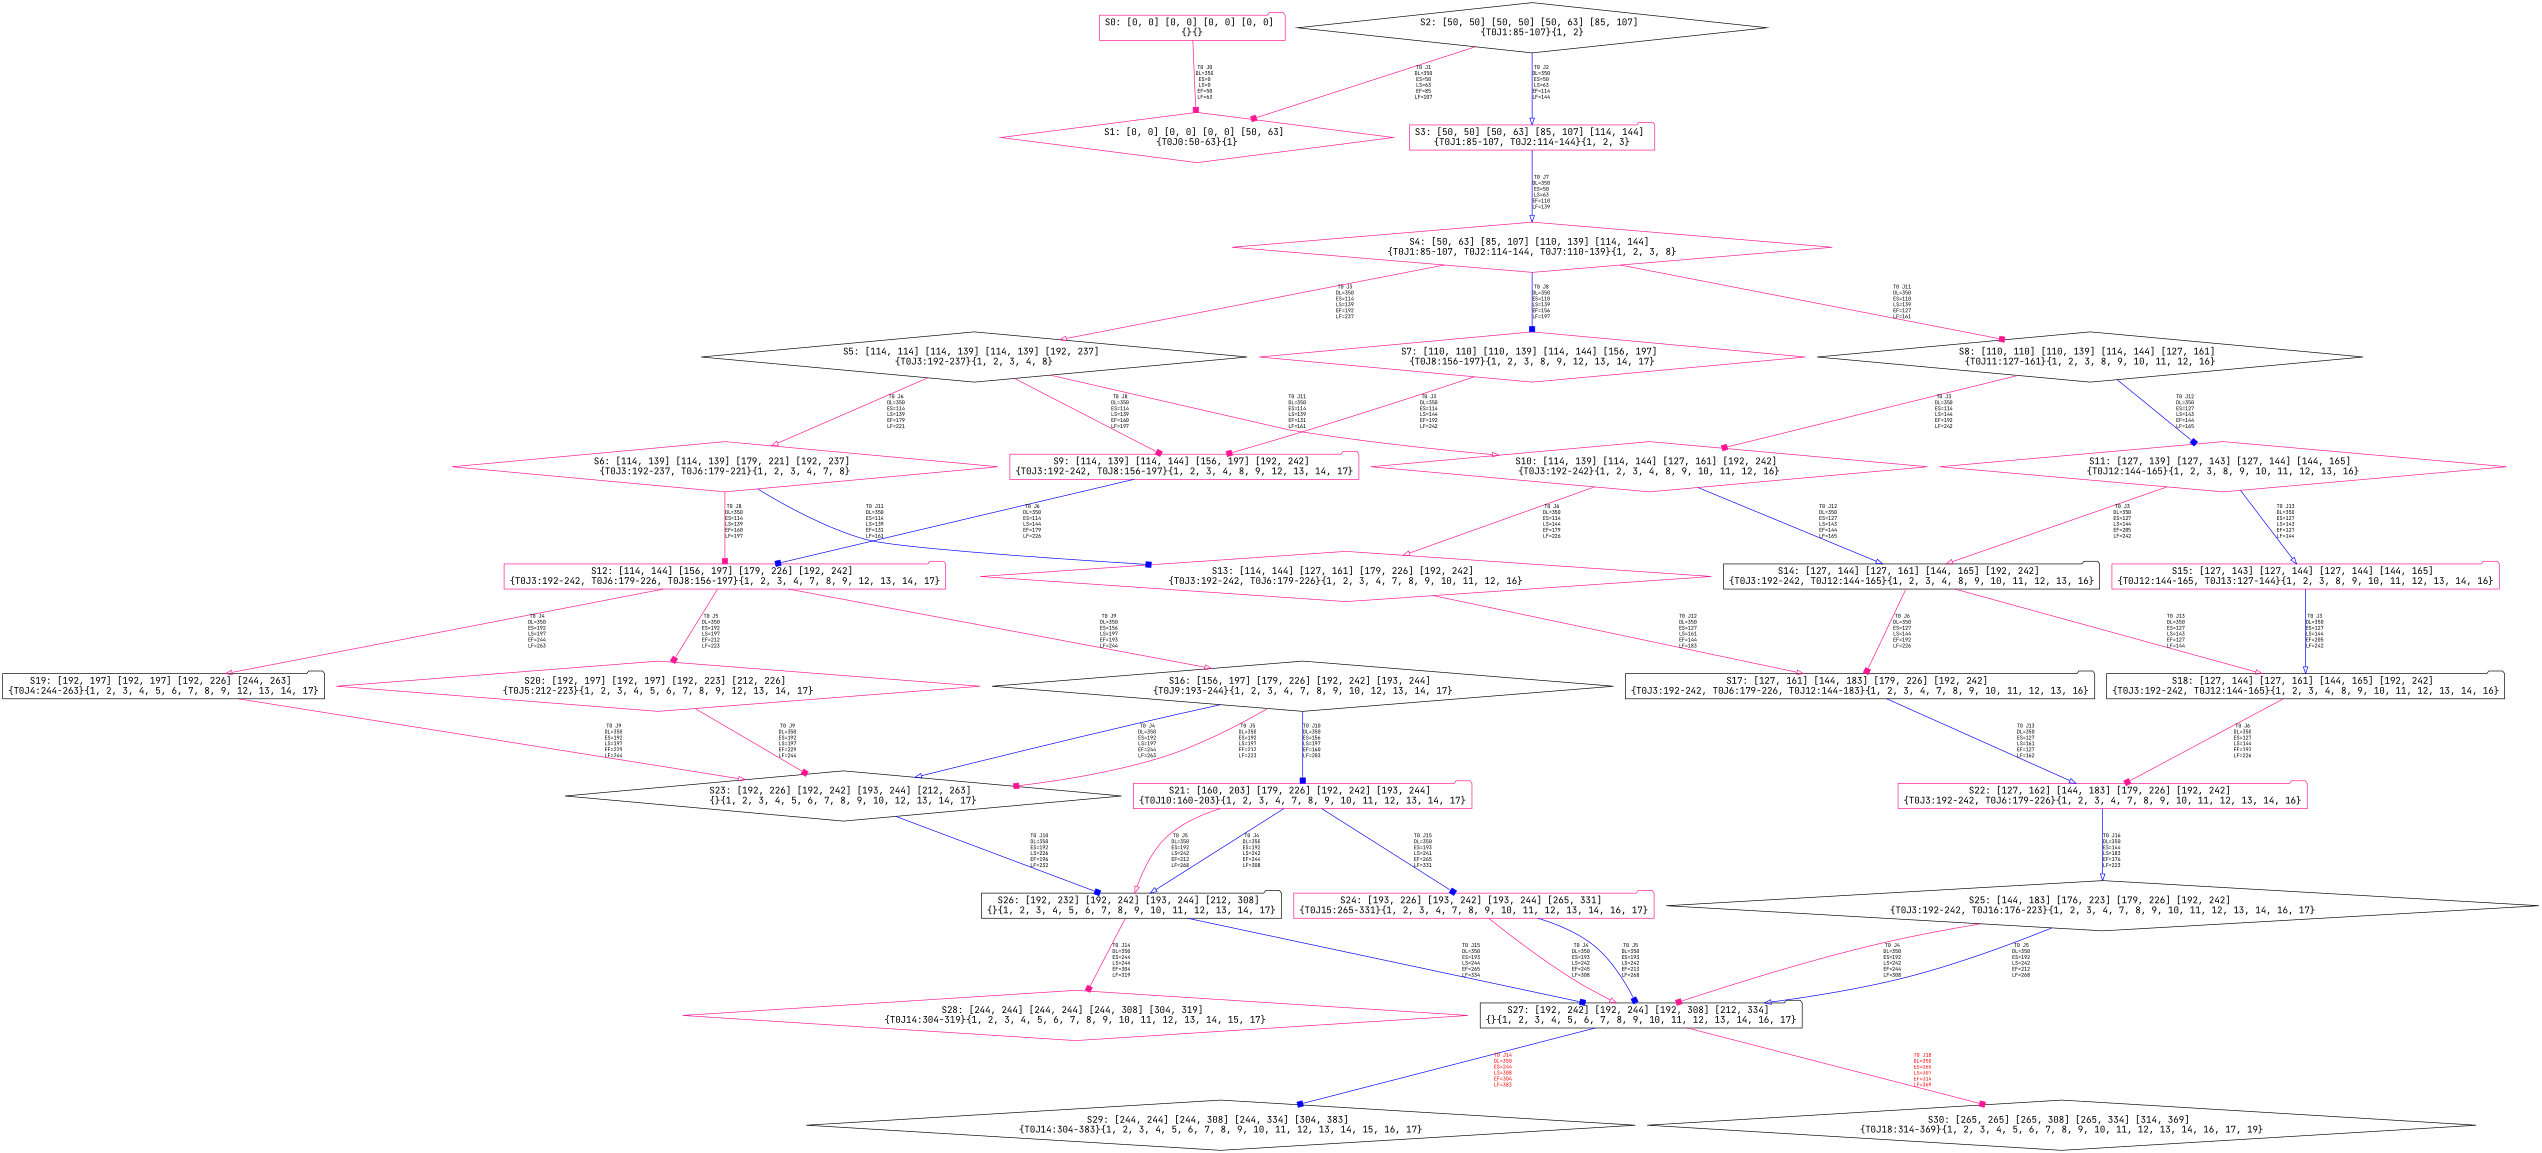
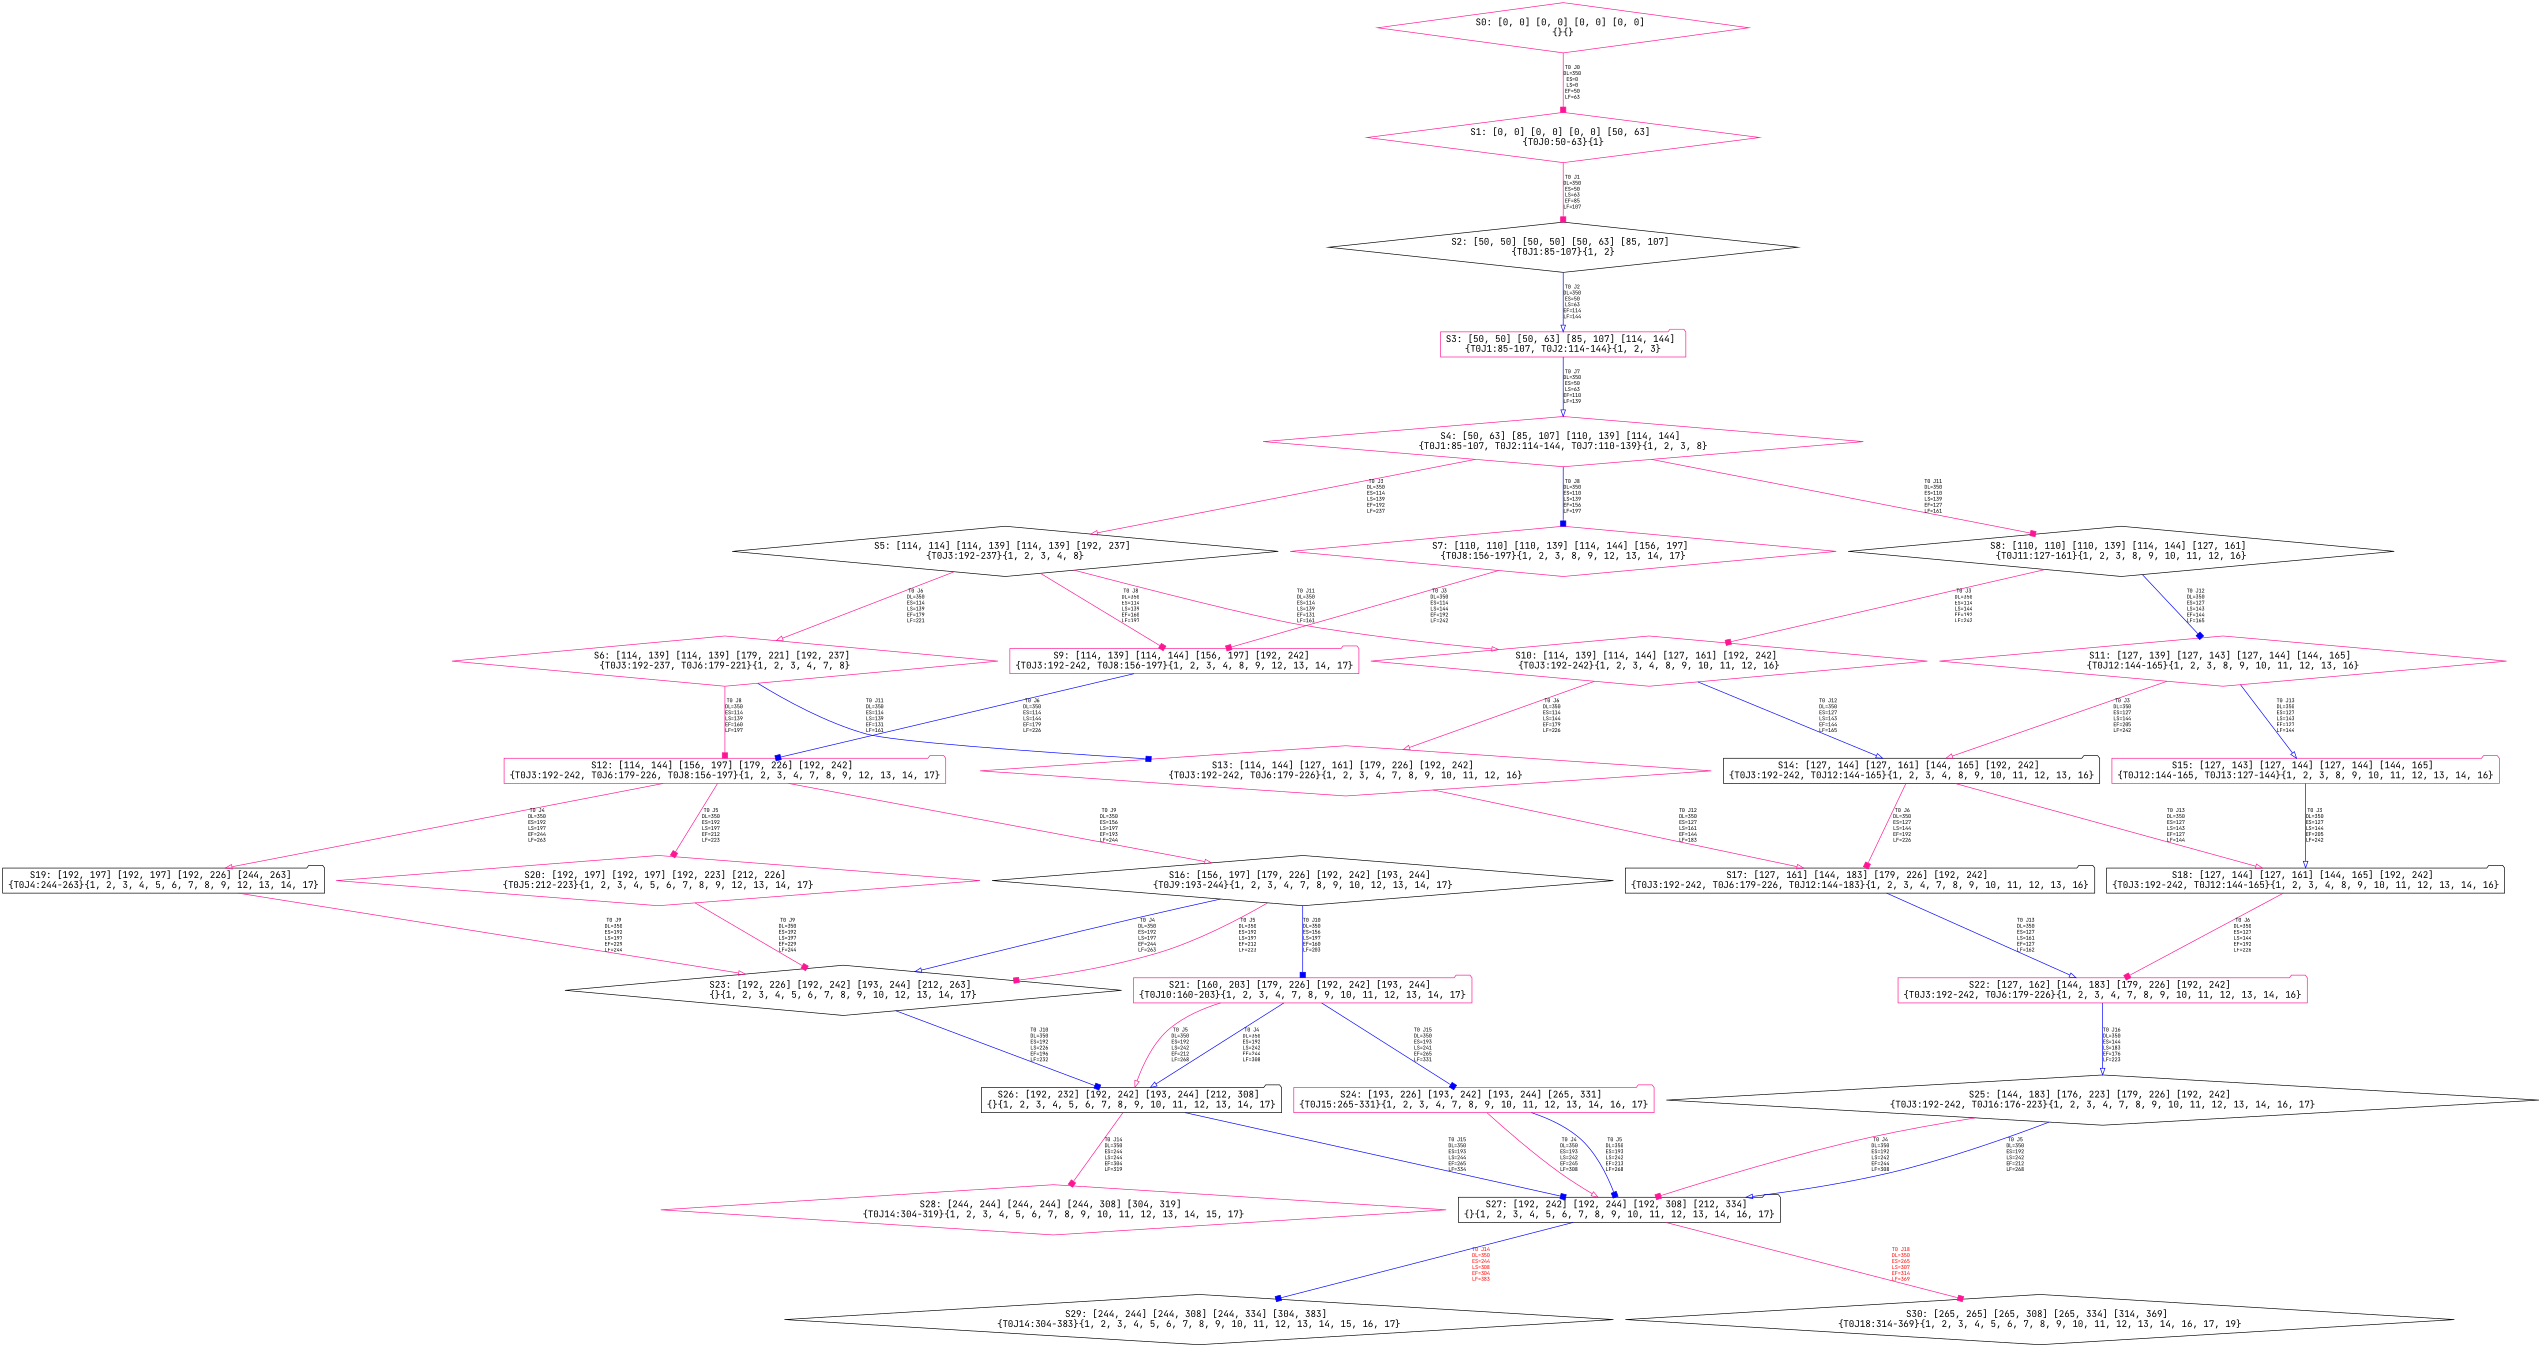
node "S0: [0, 0] [0, 0] [0, 0] [0, 0] {}{}": shape folder -> diamond
edge "S2: [50, 50] [50, 50] [50, 63] [85, 107] {T0J1:85-107}{1, 2}" -> "S1: [0, 0] [0, 0] [0, 0] [50, 63] {T0J0:50-63}{1}": reversed
